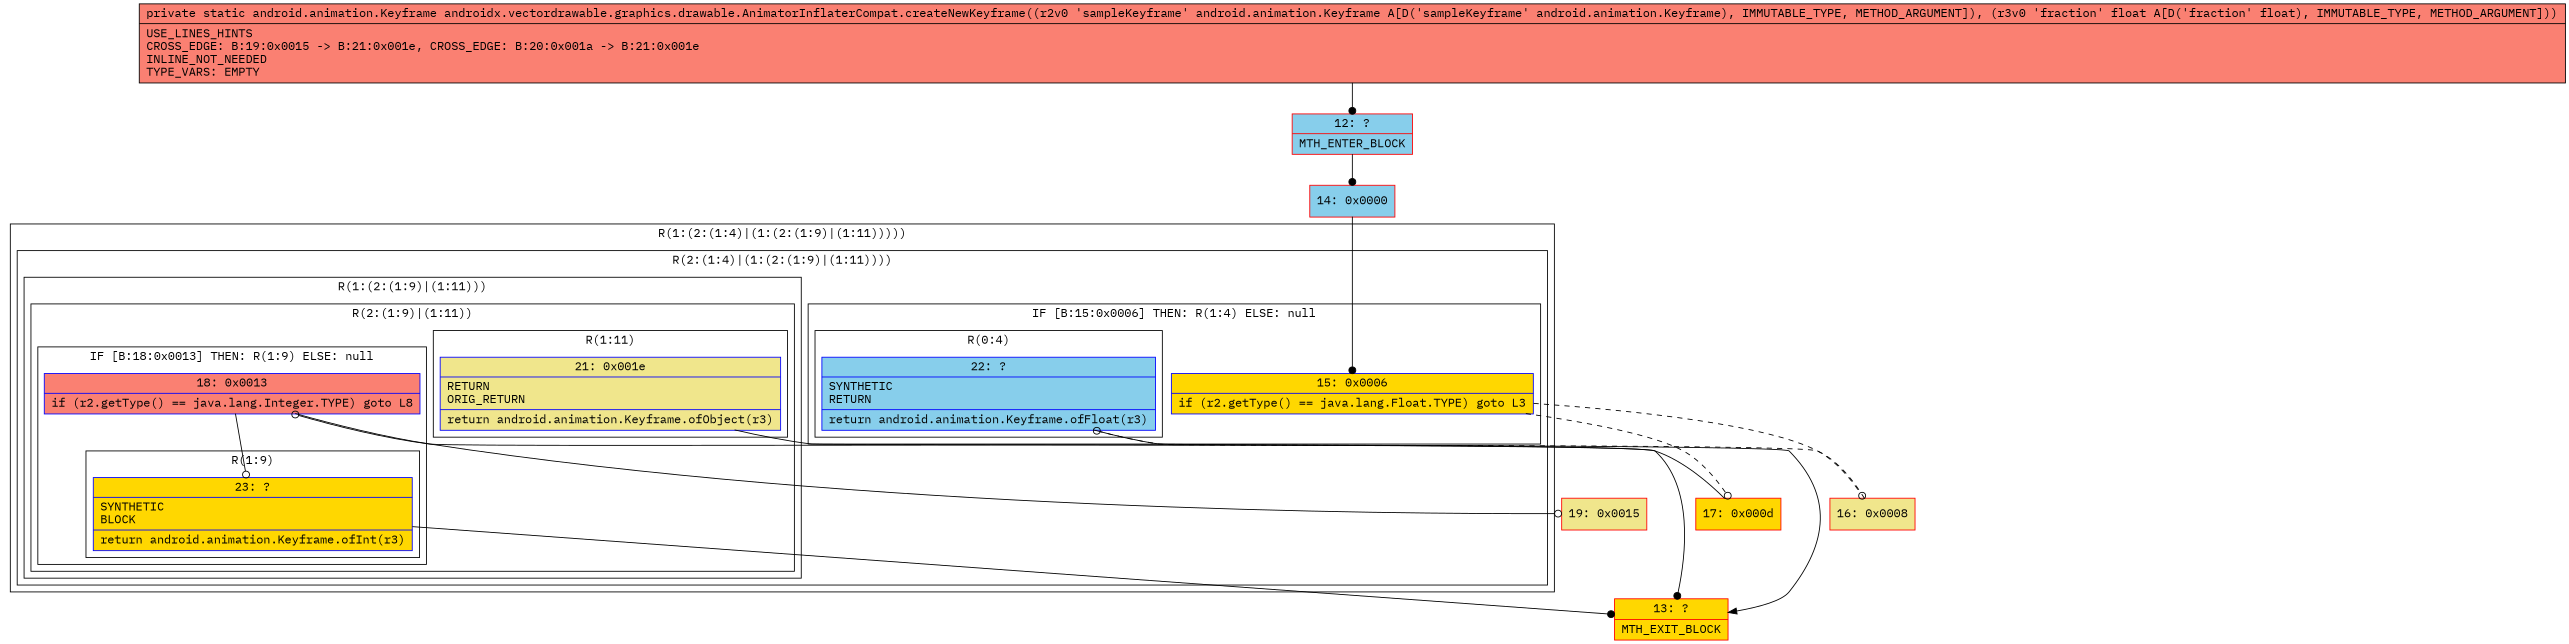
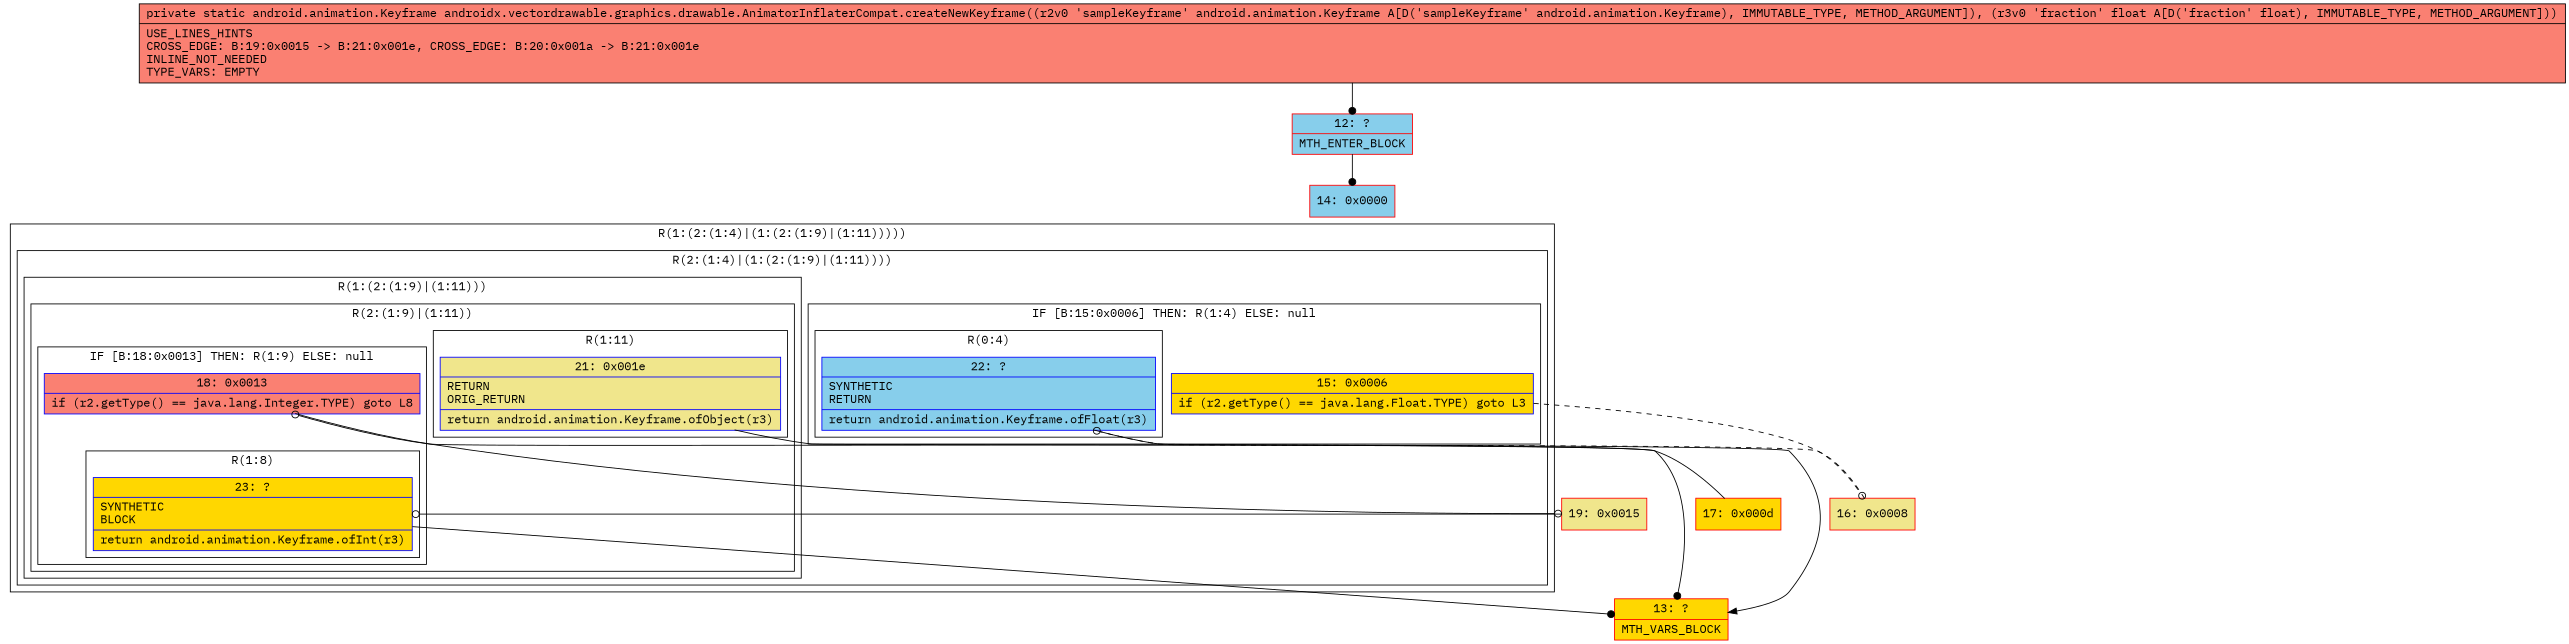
edge "14: 0x0000" -> "15: 0x0006": removed
edge "15: 0x0006" -> "17: 0x000d": removed
edge "18: 0x0013" -> "23: ?": now "19: 0x0015" -> "23: ?"
cluster "R(1:9)": label "R(1:9)" -> "R(1:8)"
node "13: ?": text "MTH_EXIT_BLOCK" -> "MTH_VARS_BLOCK"
